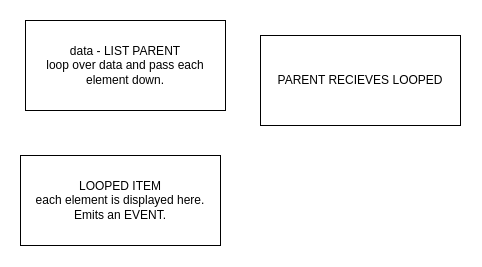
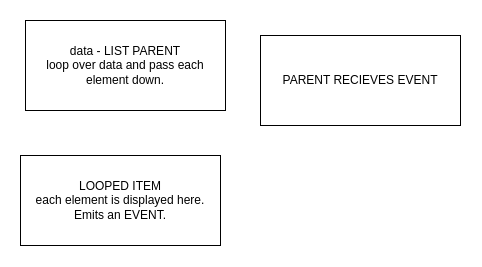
node "PARENT RECIEVES LOOPED": label "PARENT RECIEVES LOOPED" -> "PARENT RECIEVES EVENT"
